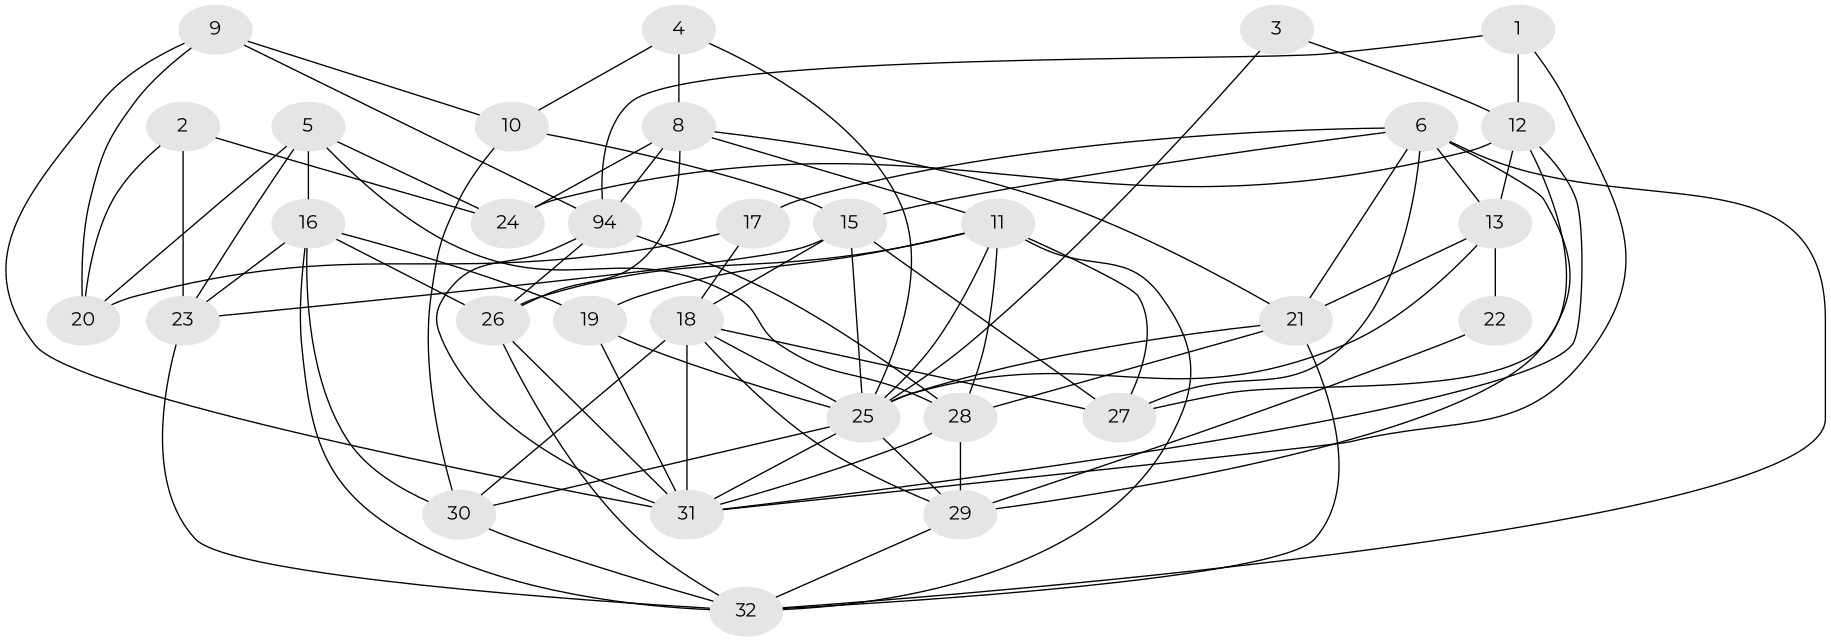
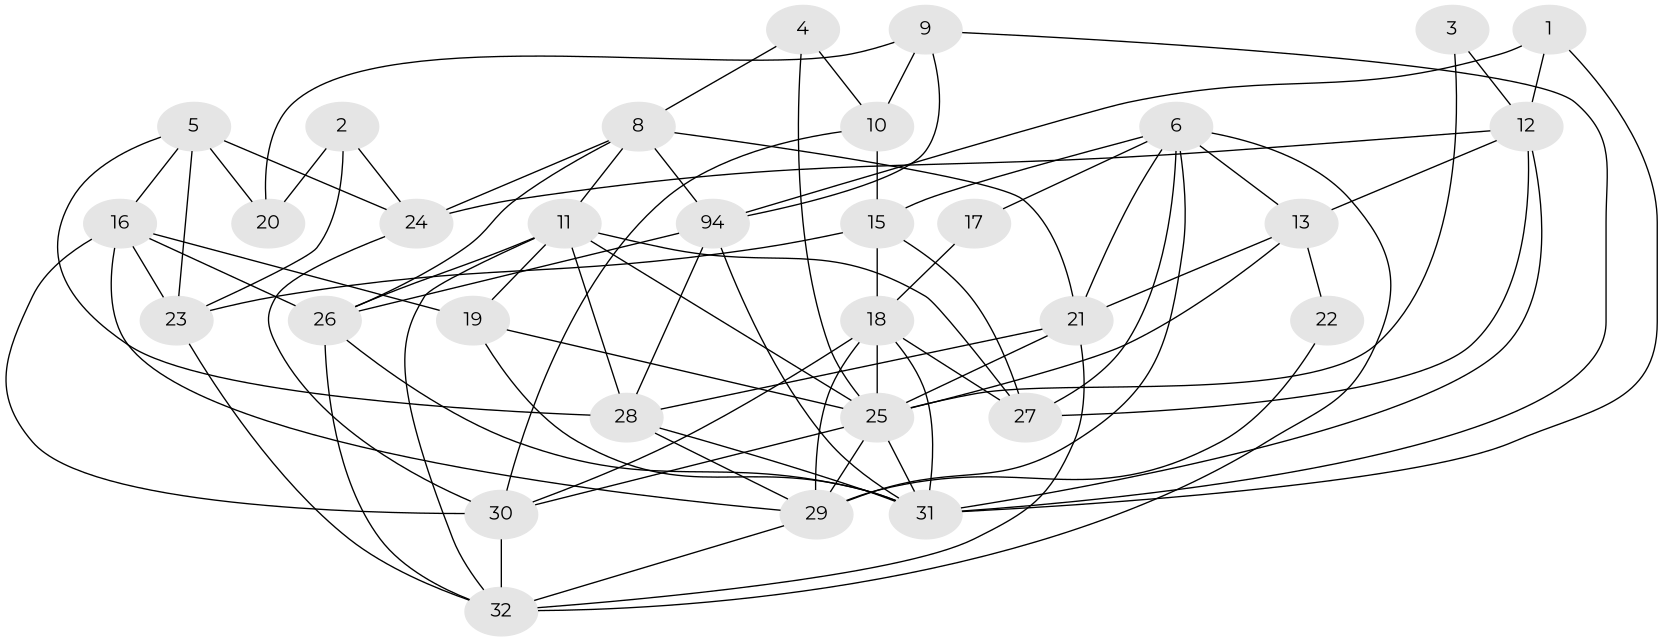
edge "17" -- "20": removed
edge "15" -- "25": removed
edge "24" -- "30": added
edge "16" -- "32": now "16" -- "29"
